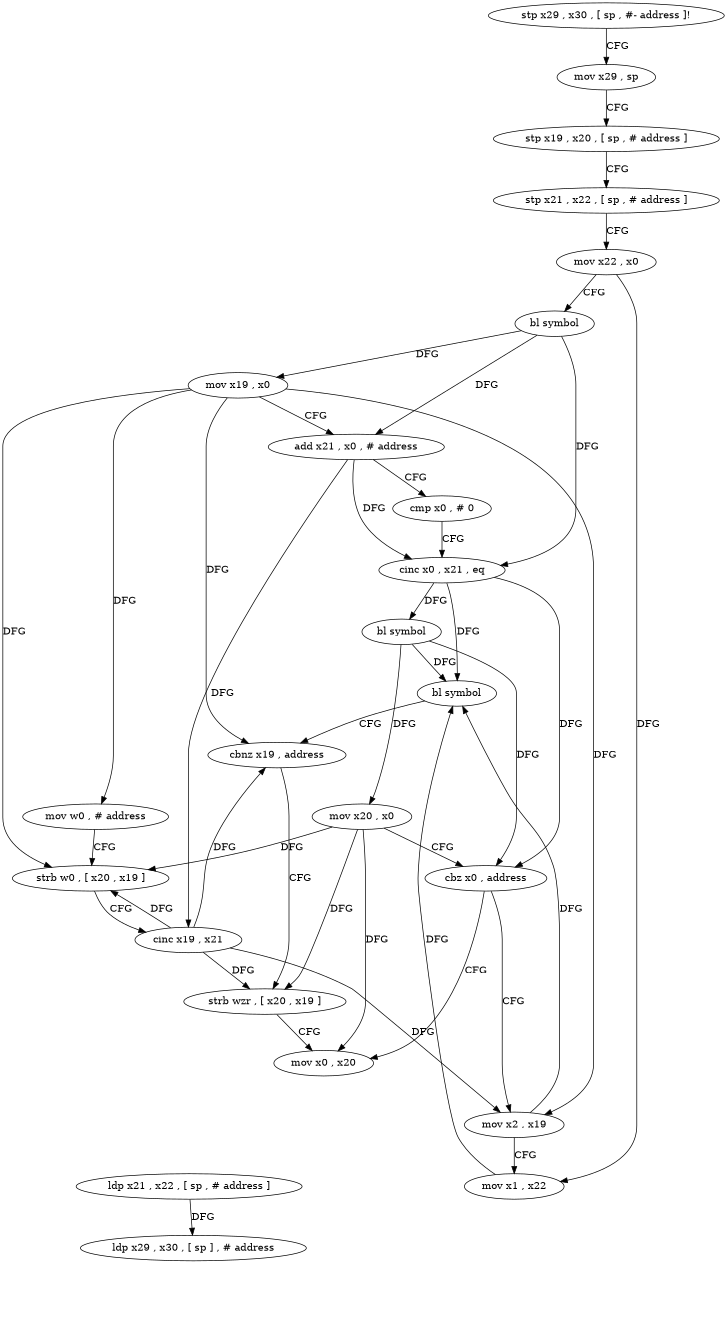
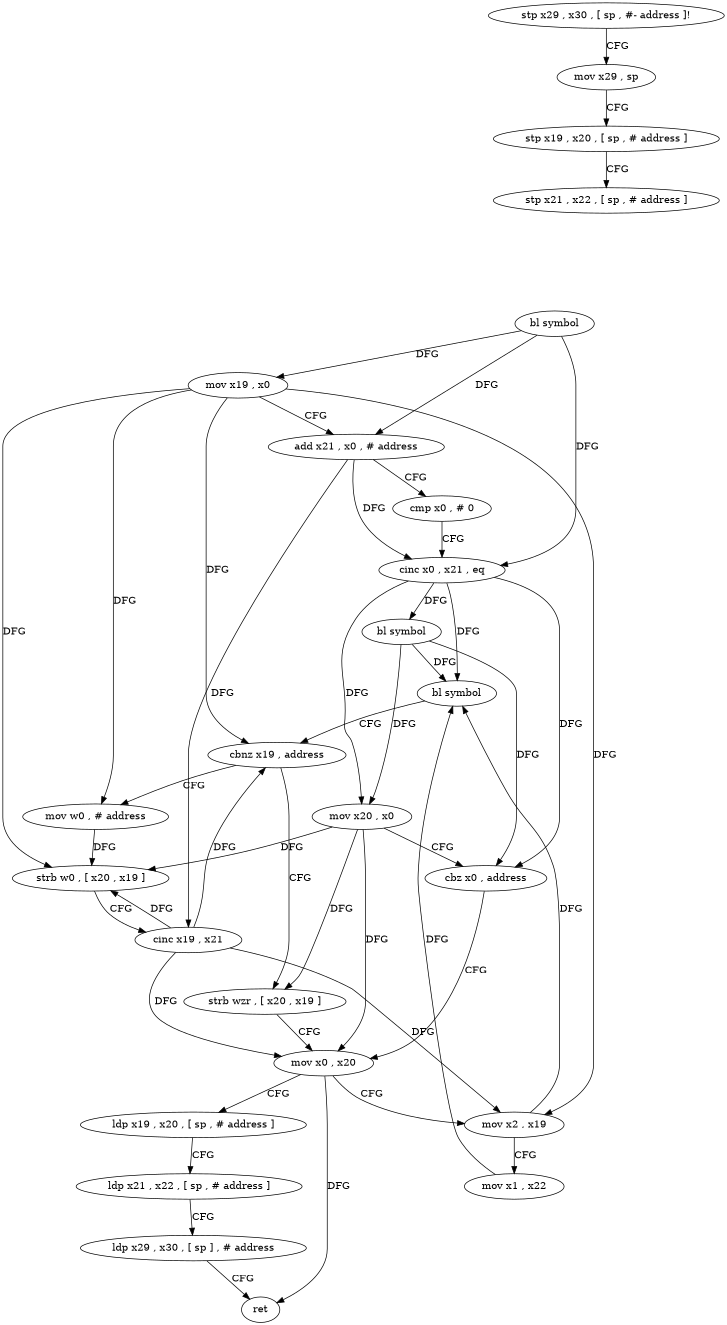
node "mov x22 , x0": removed
edge "cinc x0 , x21 , eq" -> "mov x20 , x0": added, label "DFG"
edge "cbnz x19 , address" -> "mov w0 , # address": added, label "CFG"
edge "mov w0 , # address" -> "strb w0 , [ x20 , x19 ]": label "CFG" -> "DFG"
edge "cinc x19 , x21" -> "strb wzr , [ x20 , x19 ]": now "cinc x19 , x21" -> "mov x0 , x20"
edge "cbz x0 , address" -> "mov x2 , x19": now "mov x0 , x20" -> "mov x2 , x19"
node "ldp x19 , x20 , [ sp , # address ]": added
edge "ldp x21 , x22 , [ sp , # address ]" -> "ldp x29 , x30 , [ sp ] , # address": label "DFG" -> "CFG"
node "ret": added
